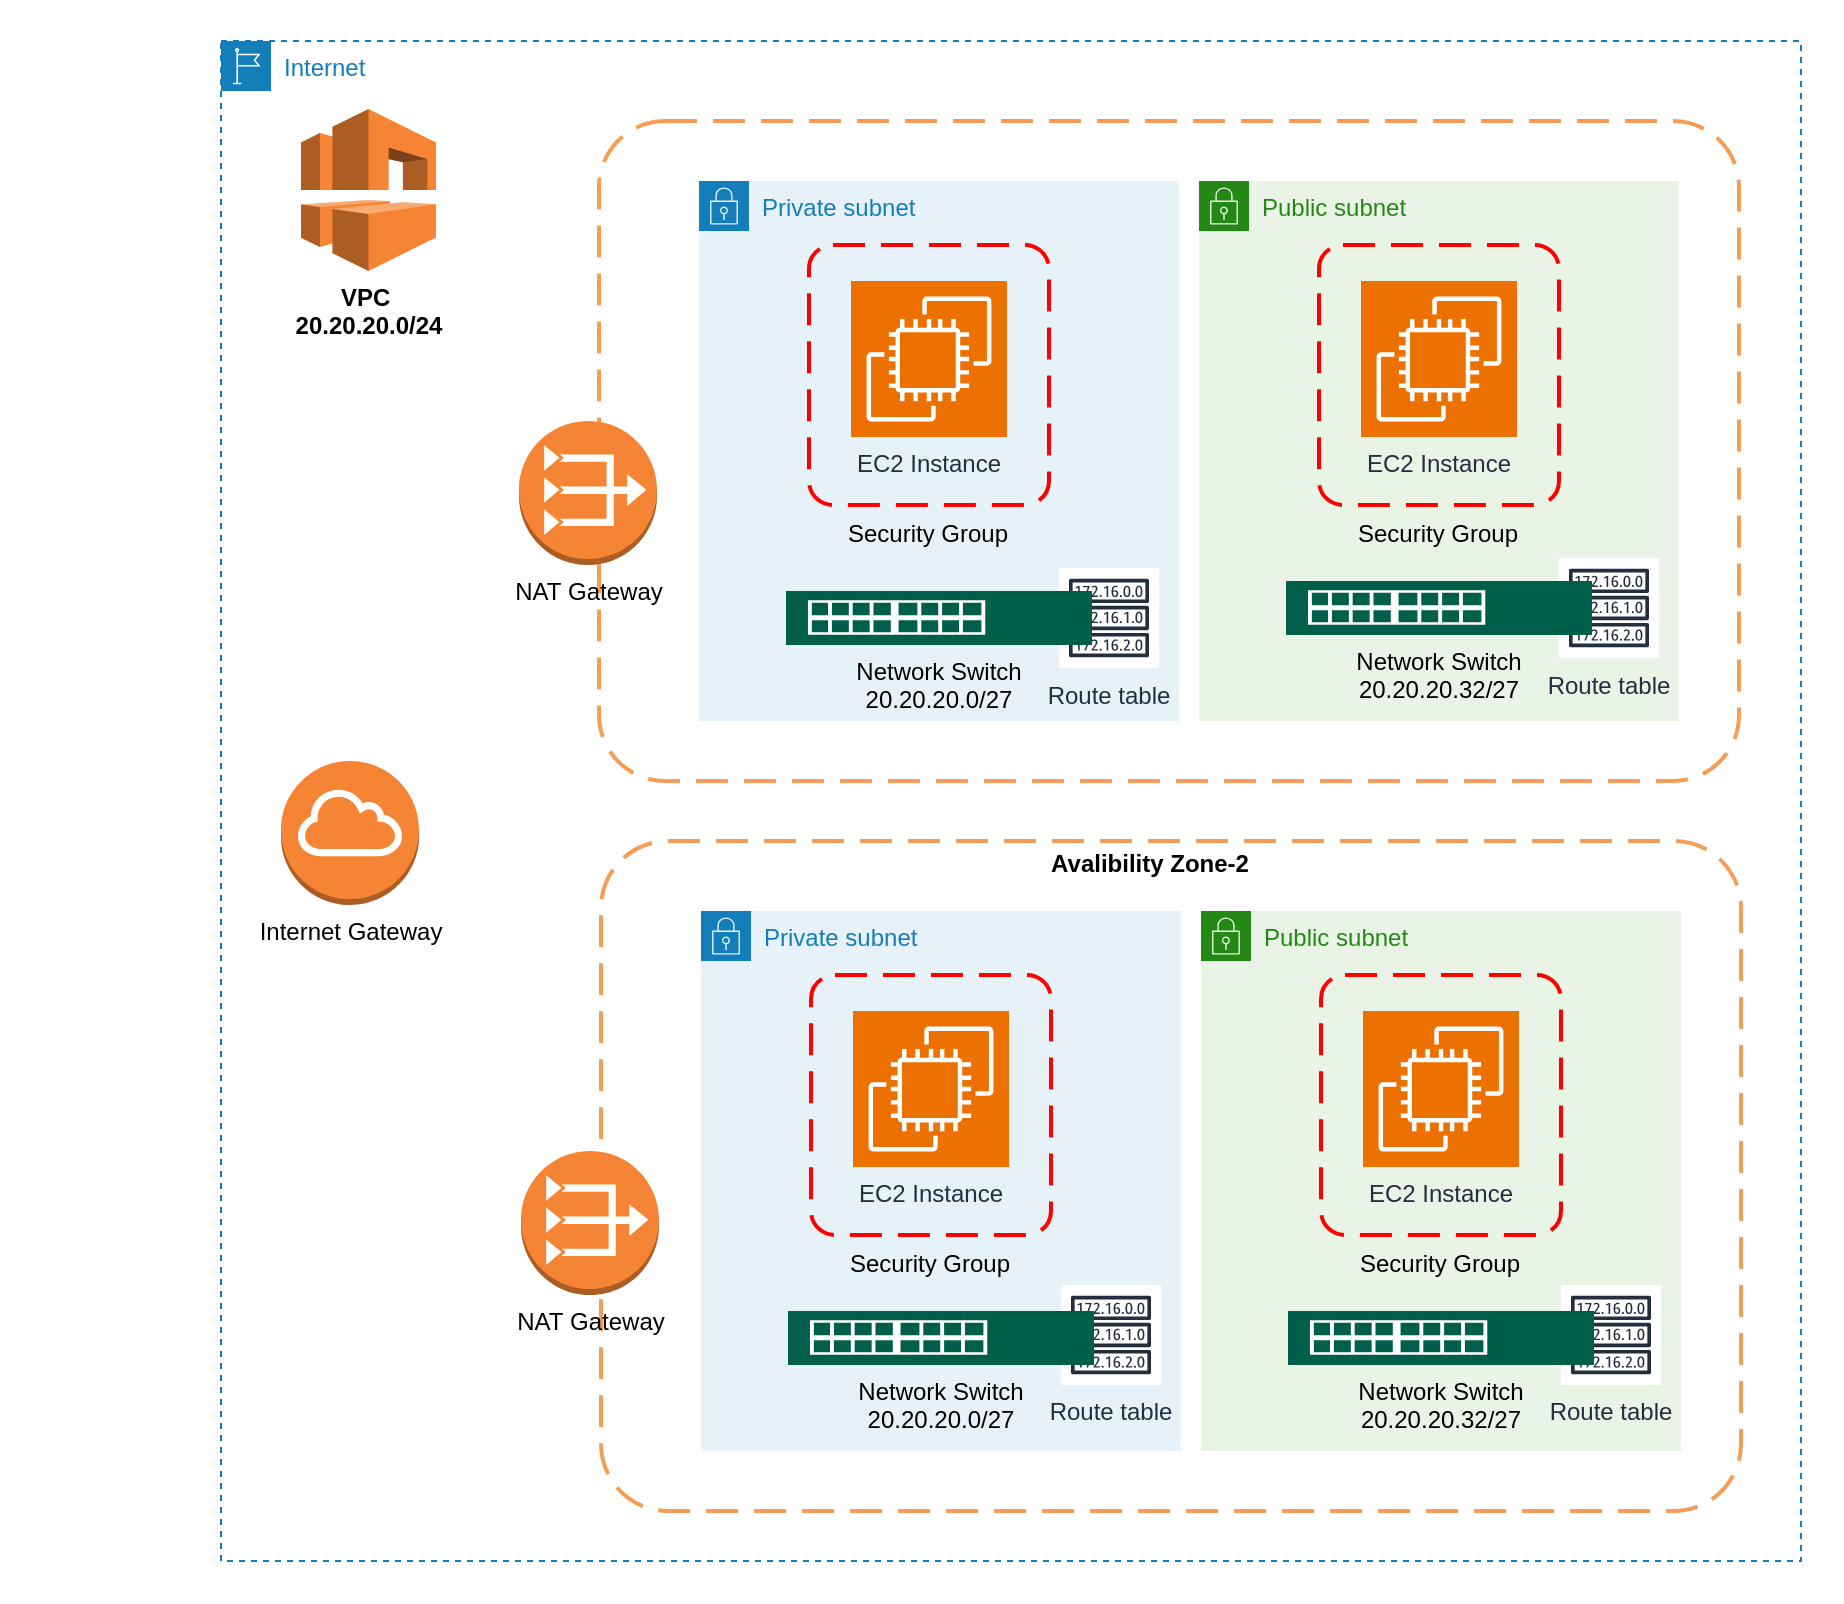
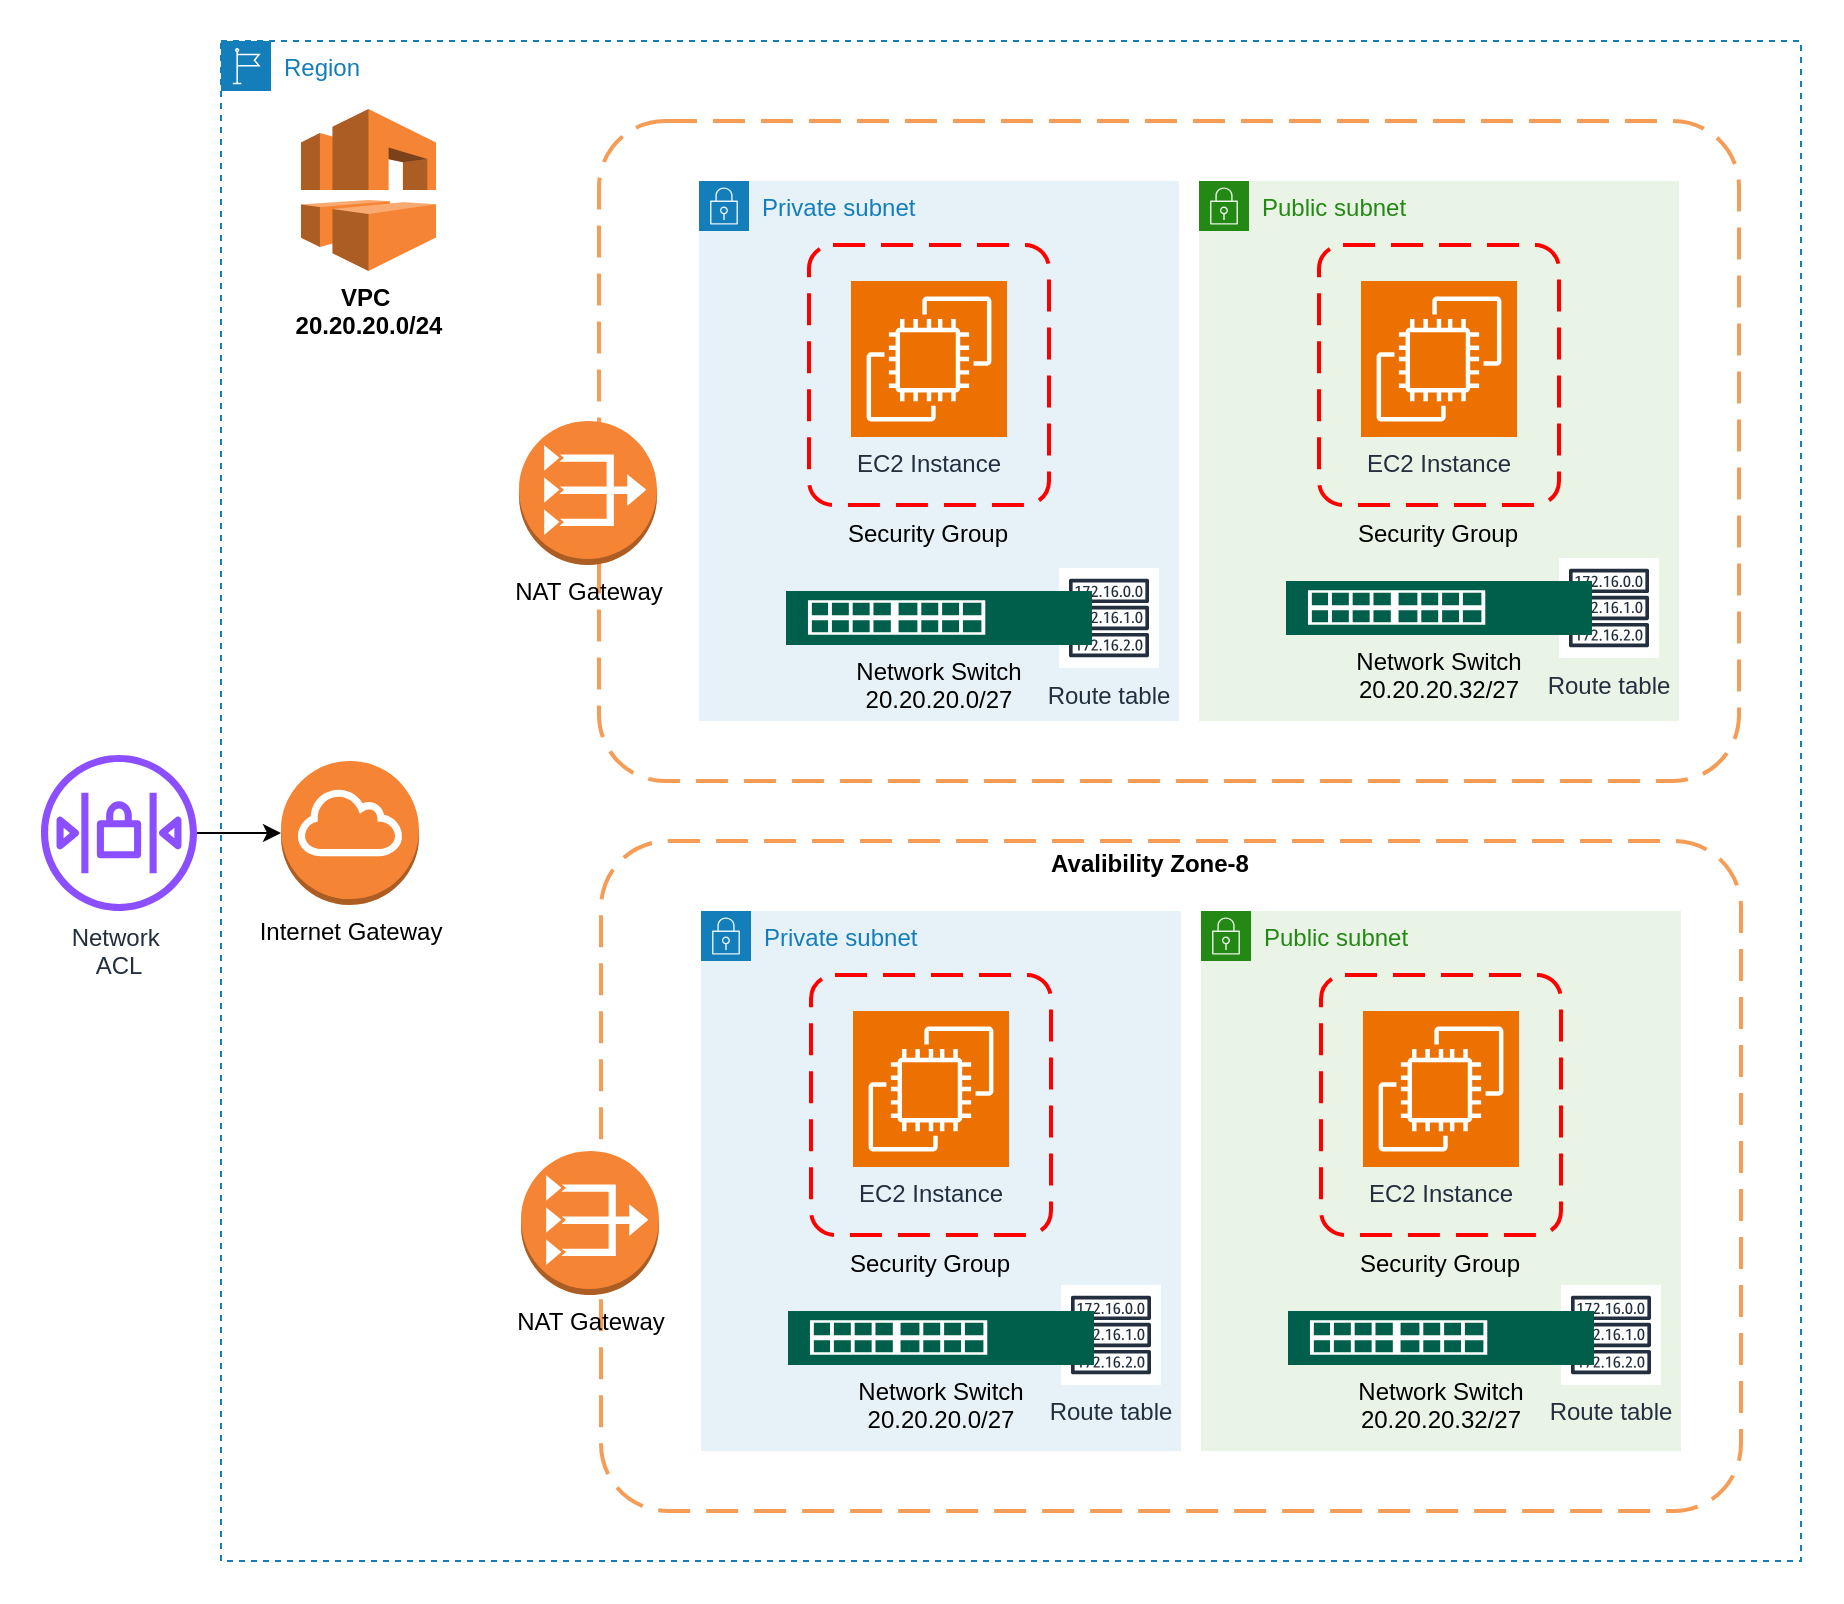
node "Internet": label "Internet" -> "Region"
node "Network ACL": added
edge "Network ACL" -> "Internet Gateway": added
node "Avalibility Zone-2": label "Avalibility Zone-2" -> "Avalibility Zone-8"
